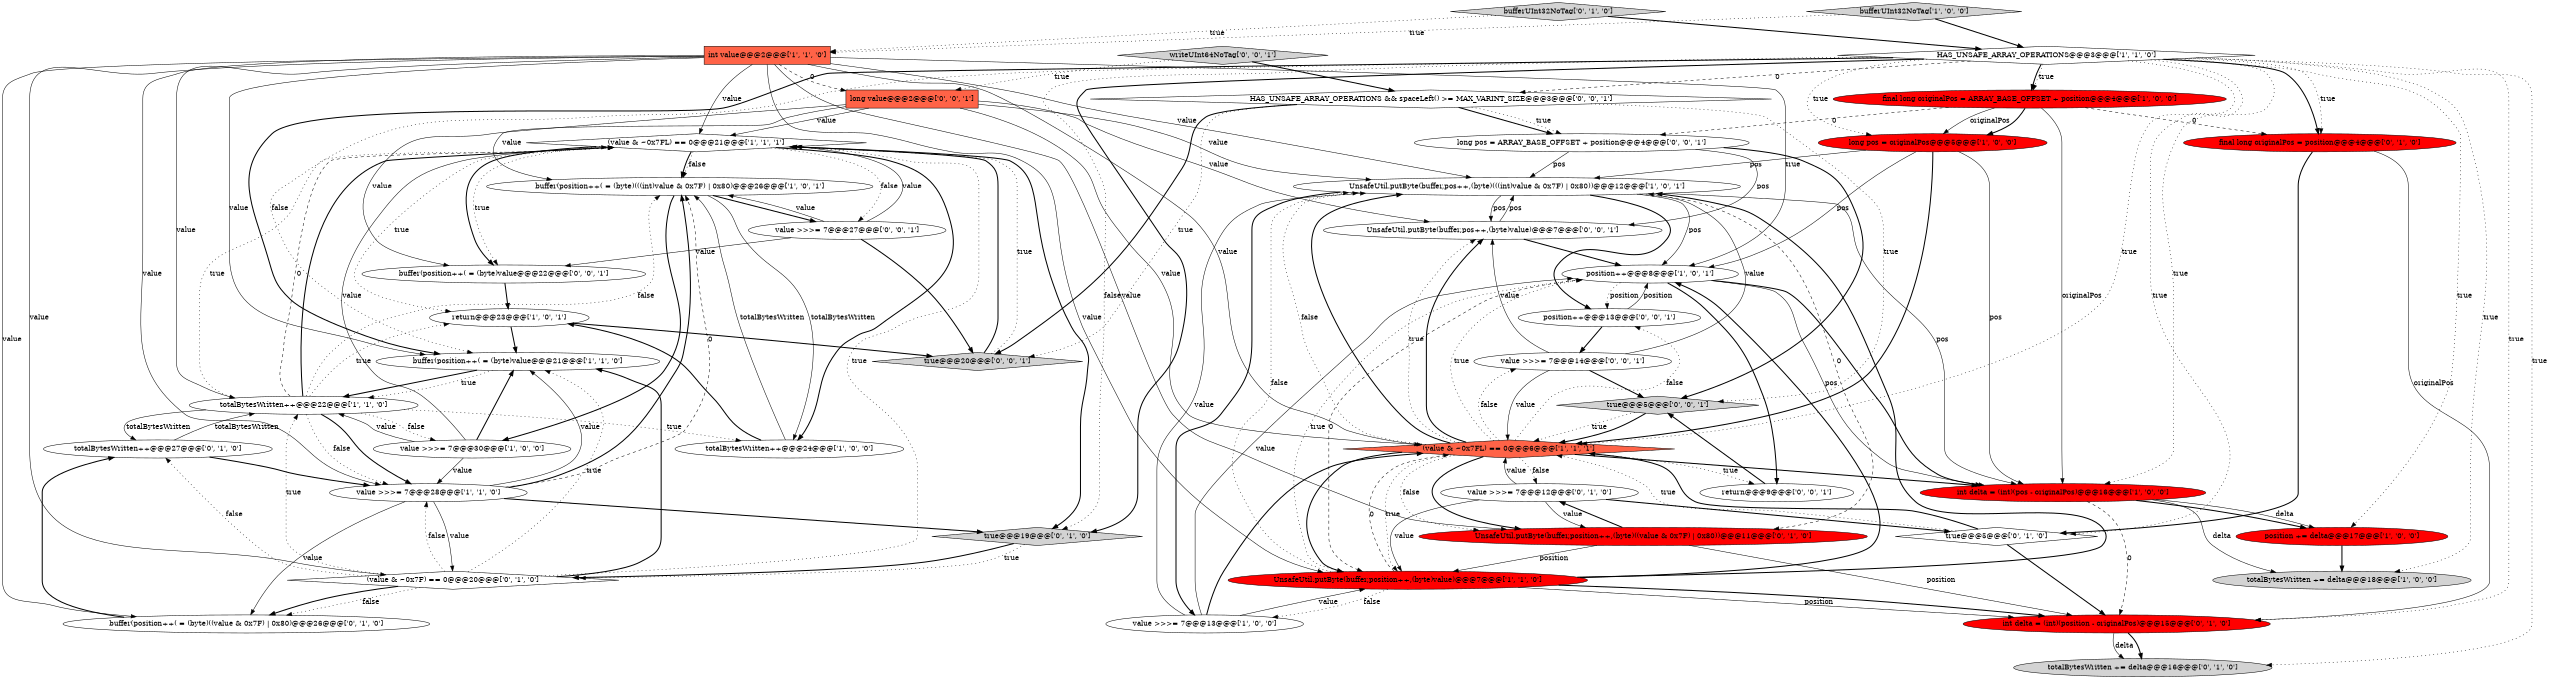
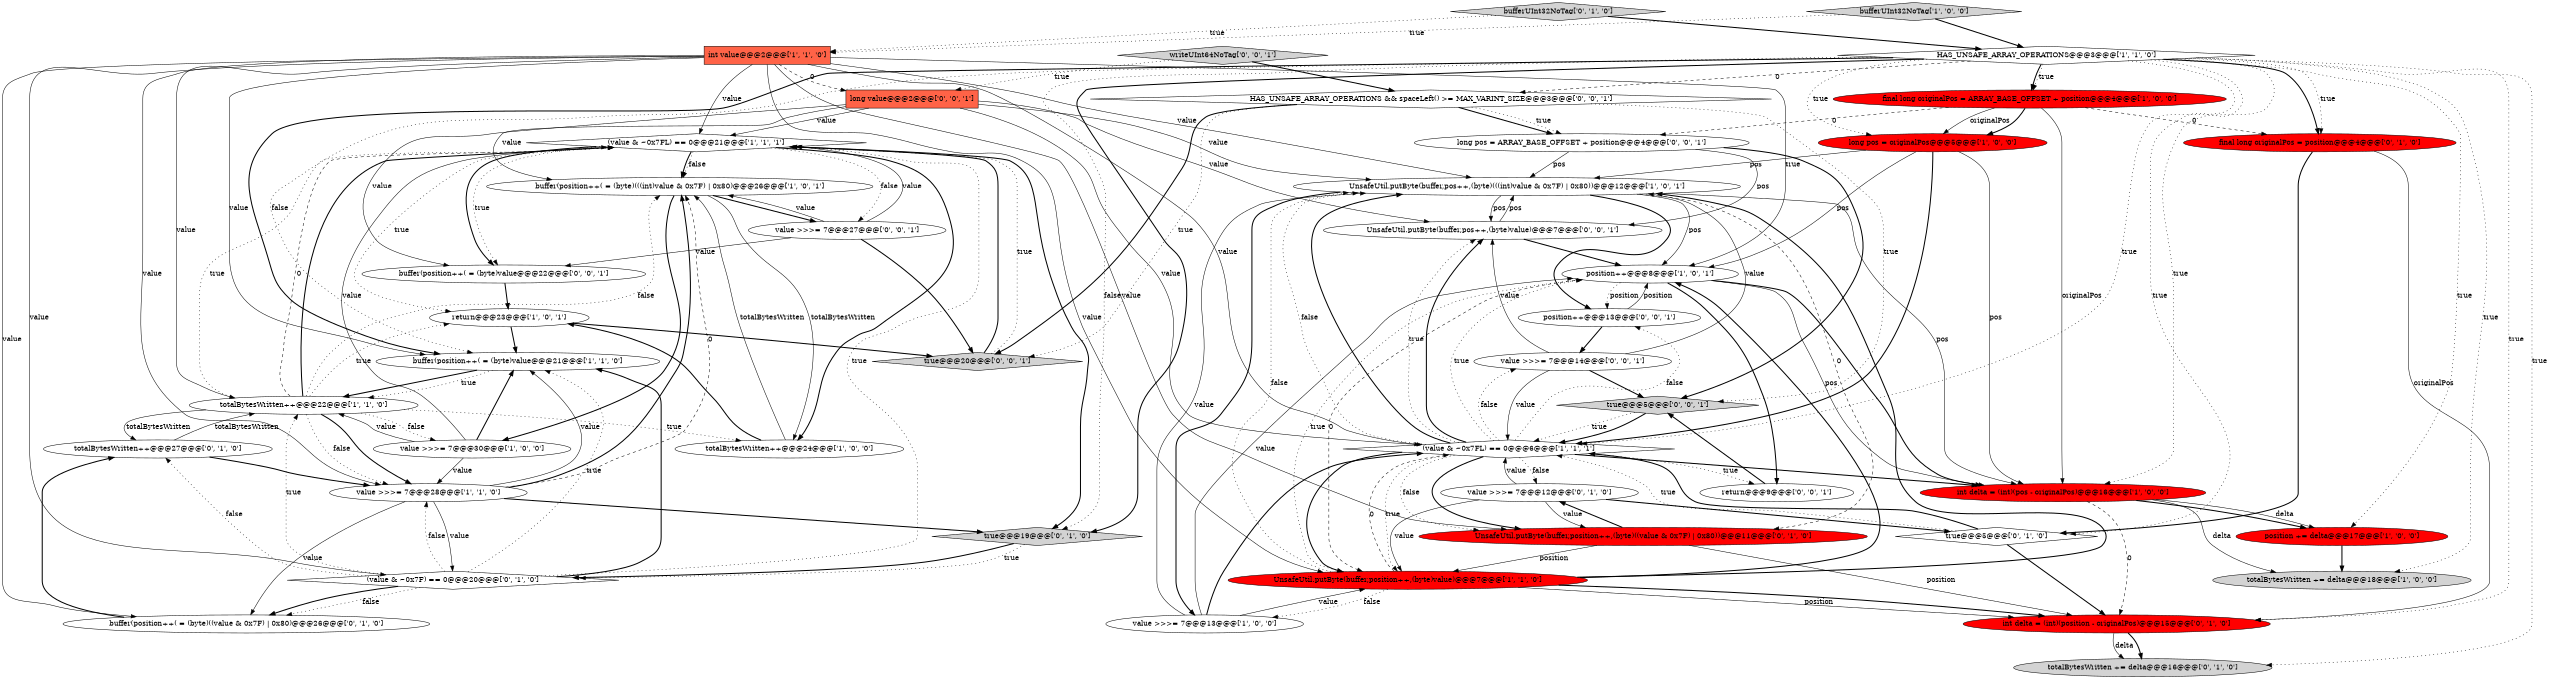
node "(value & ~0x7FL) == 0@@@6@@@['1', '1', '1']": fillcolor tomato -> white
